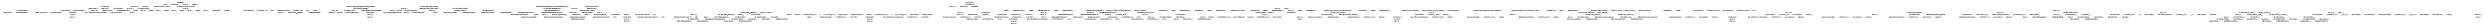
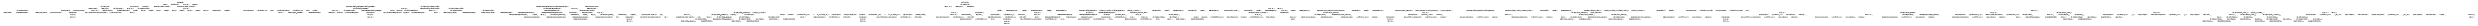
node "(LITERAL,3,<empty>)": added
node "(LITERAL,8,td->td_bitspersample < 8)": removed
